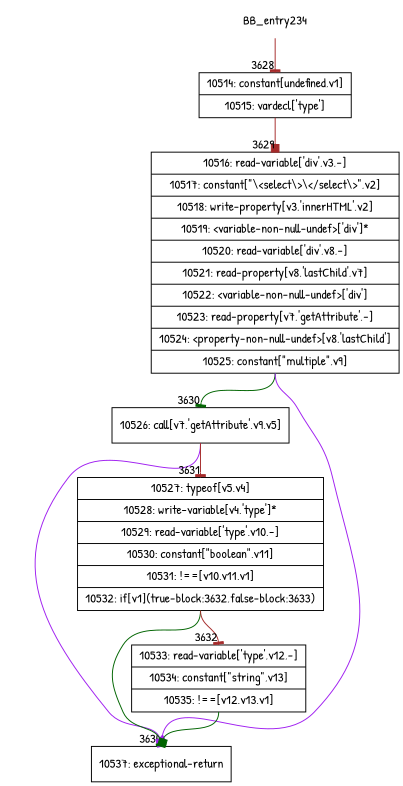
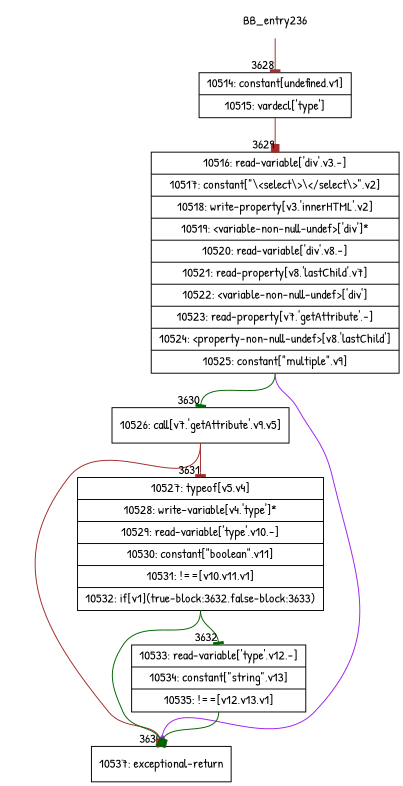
node "BB_entry234": label "BB_entry234" -> "BB_entry236"
edge "10526: call[v7,'getAttribute',v9,v5]" -> "10537: exceptional-return": color purple -> brown
edge "10527: typeof[v5,v4]" -> "10533: read-variable['type',v12,-]": color brown -> darkgreen
